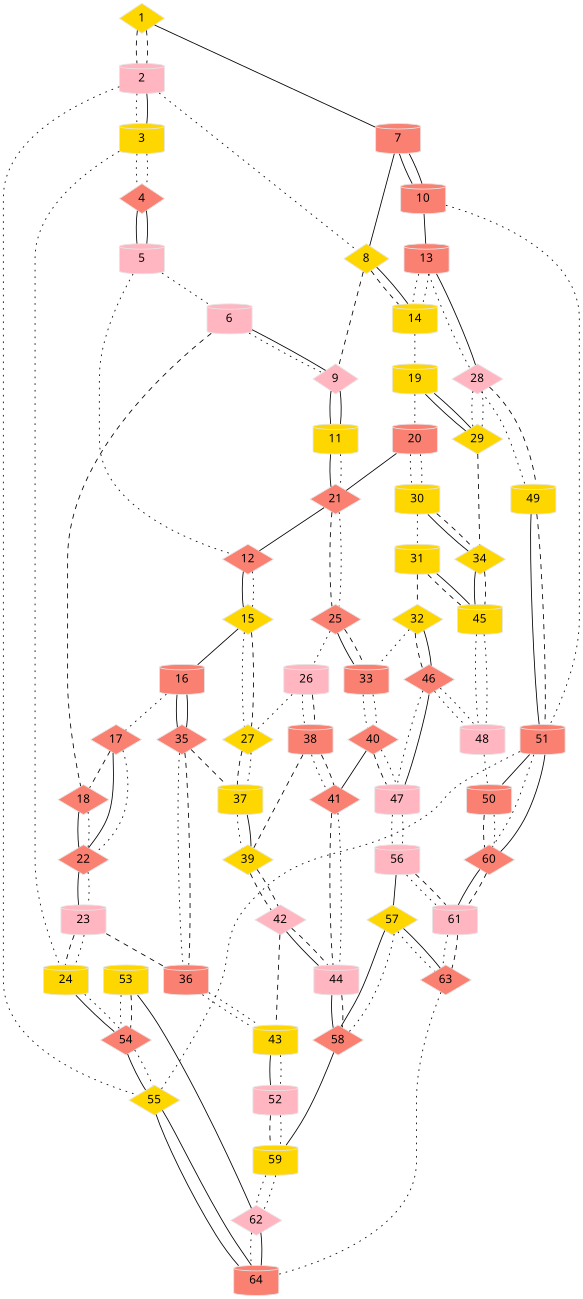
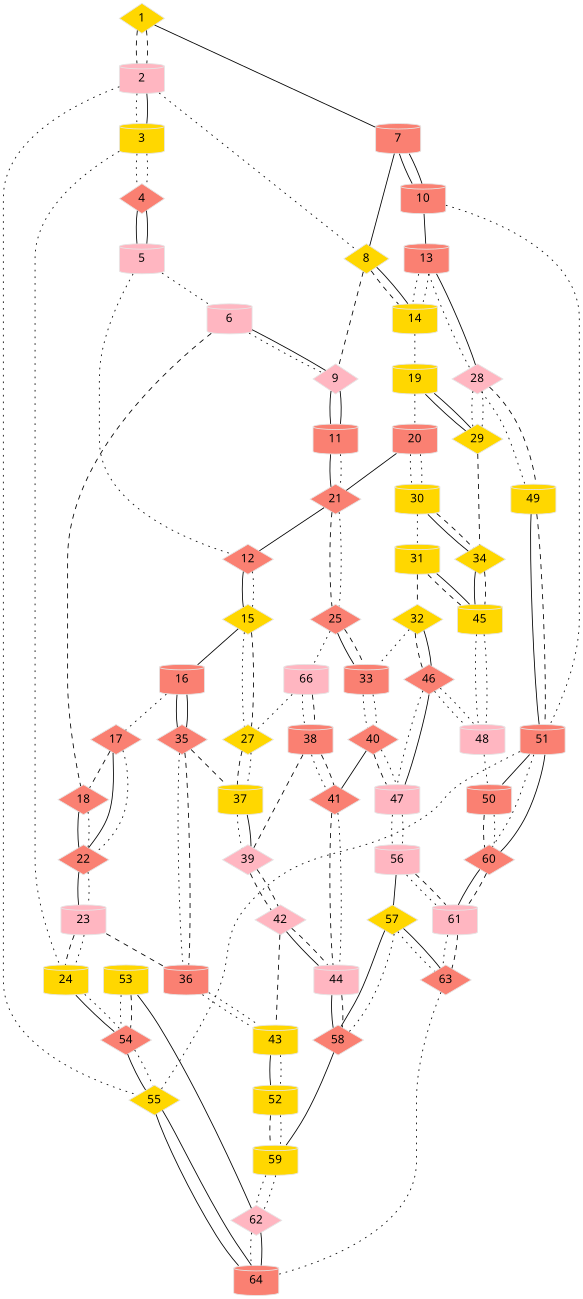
node "11": fillcolor gold -> salmon
node "26": label "26" -> "66"
node "39": fillcolor gold -> lightpink
node "52": fillcolor lightpink -> gold
